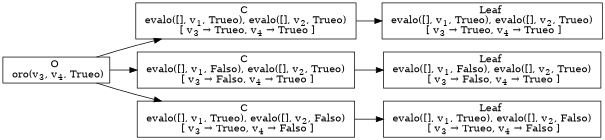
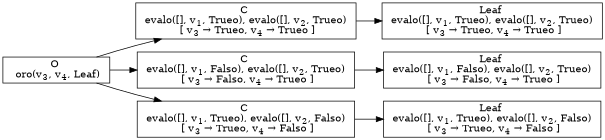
node "O": text ", Trueo)" -> ", Leaf)"
